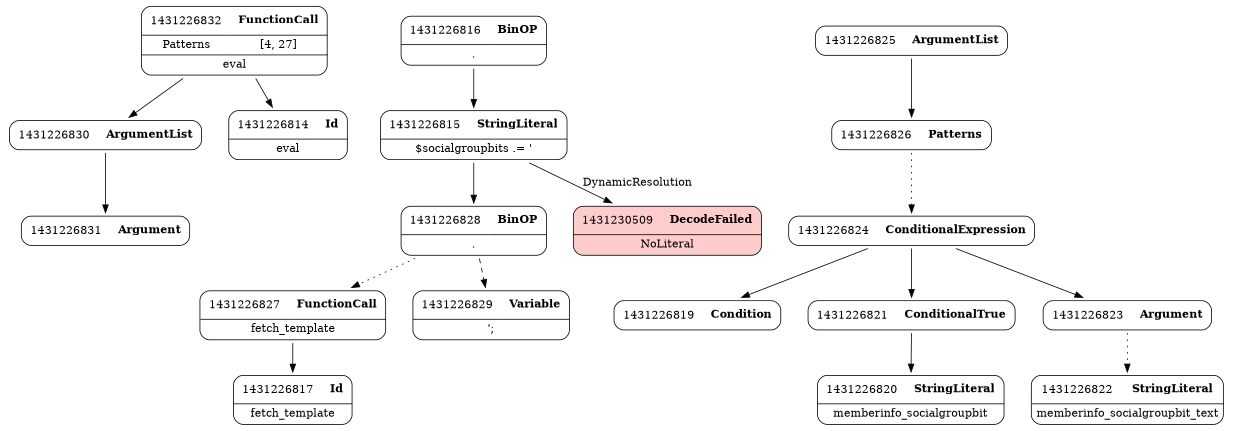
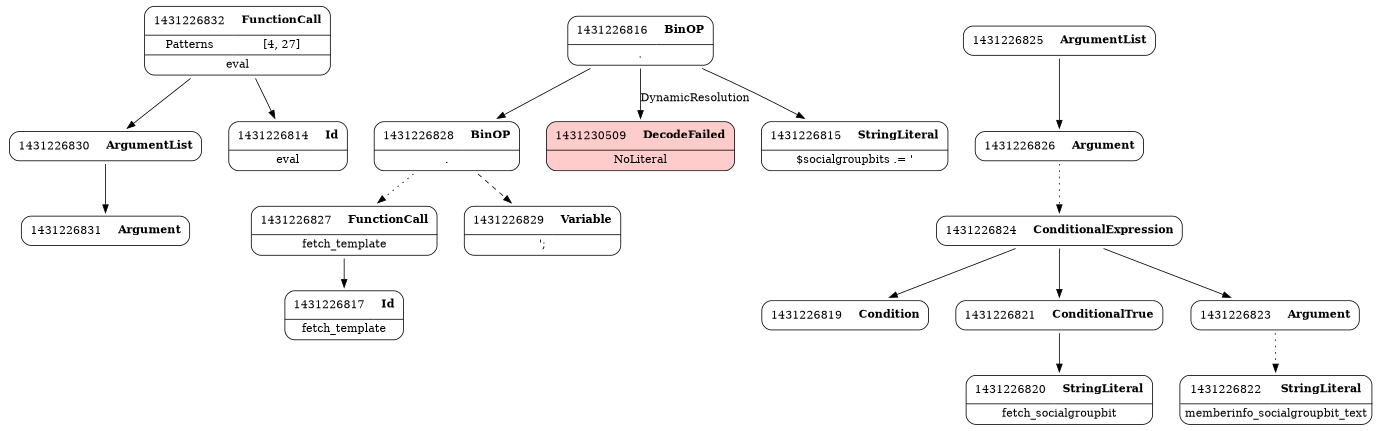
node "1431226826": text "Patterns" -> "Argument"
edge "1431226815" -> "1431226828": now "1431226816" -> "1431226828"
edge "1431226815" -> "1431230509": now "1431226816" -> "1431230509"
node "1431226820": text "memberinfo_socialgroupbit" -> "fetch_socialgroupbit"
